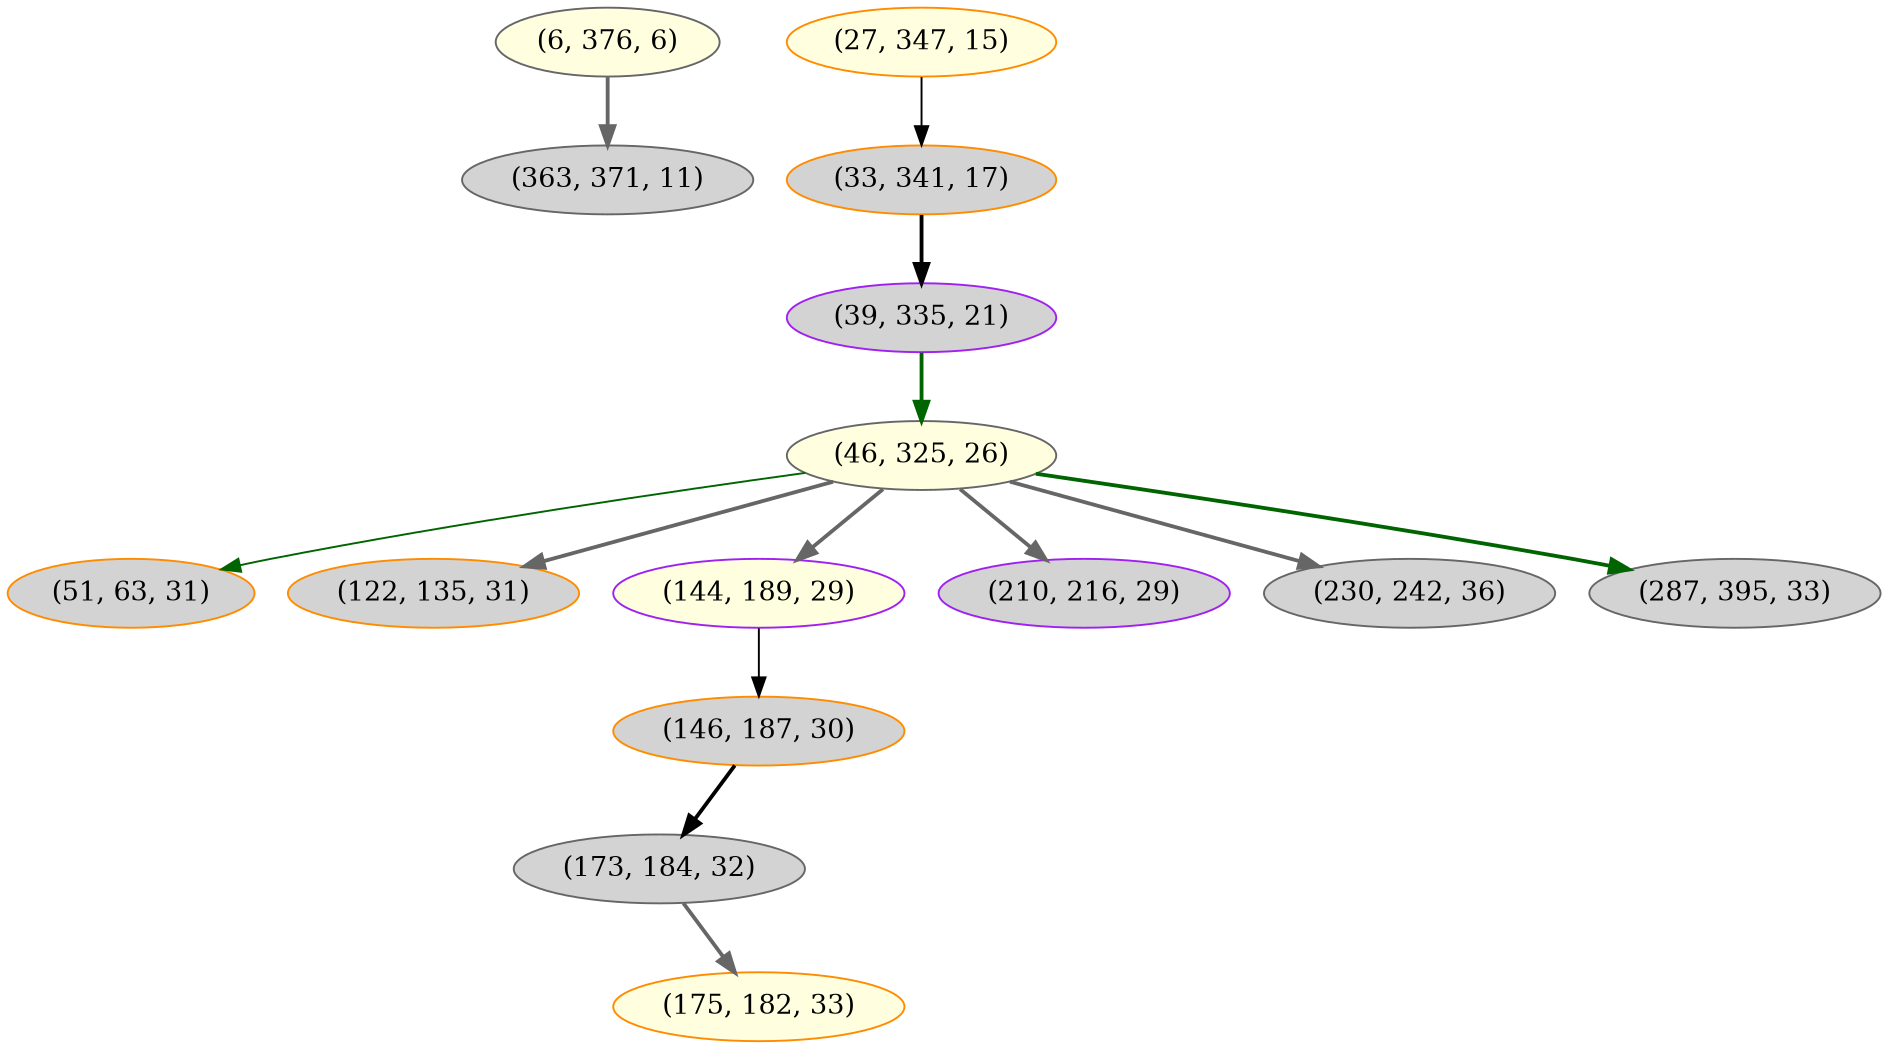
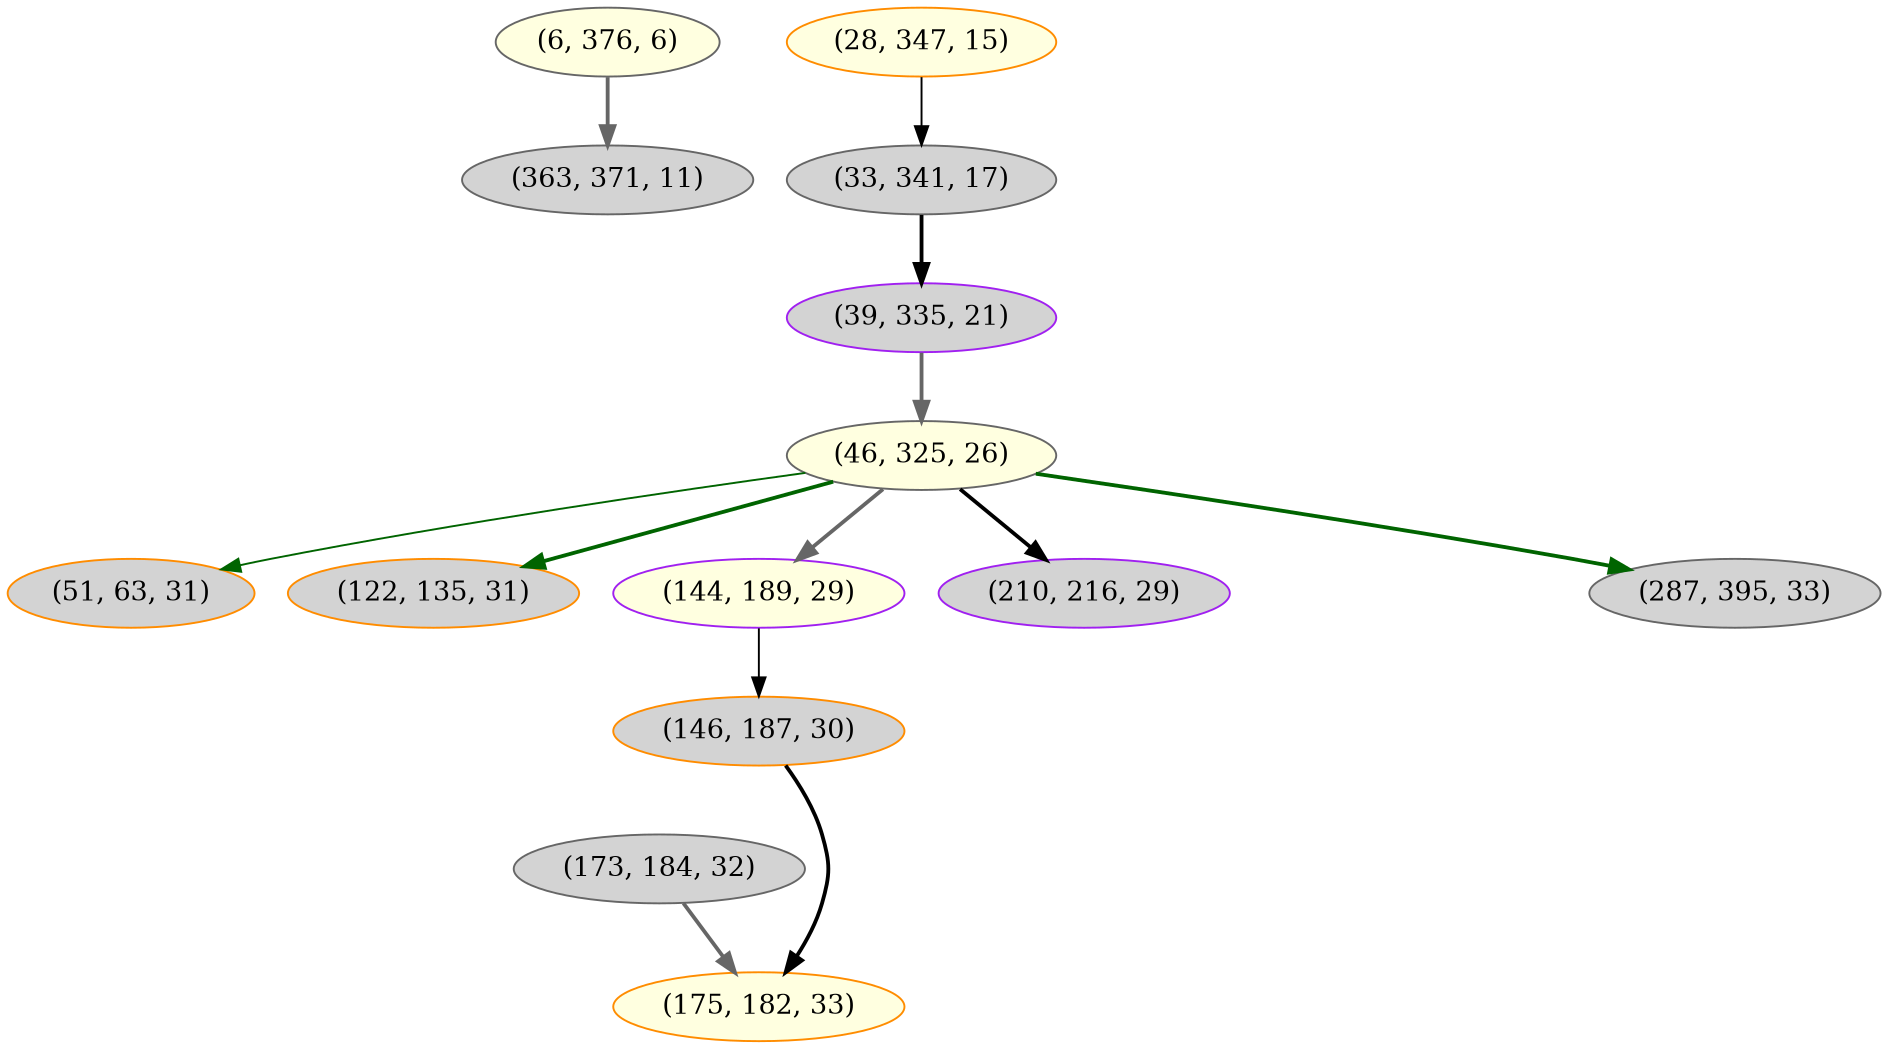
node "(27, 347, 15)": label "(27, 347, 15)" -> "(28, 347, 15)"
node "(33, 341, 17)": color darkorange -> gray40
edge "(39, 335, 21)" -> "(46, 325, 26)": color darkgreen -> gray40
edge "(46, 325, 26)" -> "(210, 216, 29)": color gray40 -> black
edge "(46, 325, 26)" -> "(122, 135, 31)": color gray40 -> darkgreen
node "(230, 242, 36)": removed
edge "(146, 187, 30)" -> "(173, 184, 32)": now "(146, 187, 30)" -> "(175, 182, 33)"
